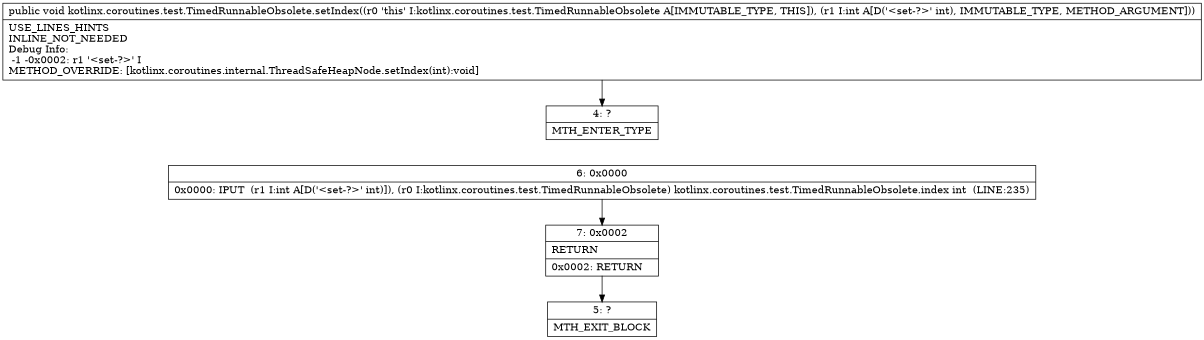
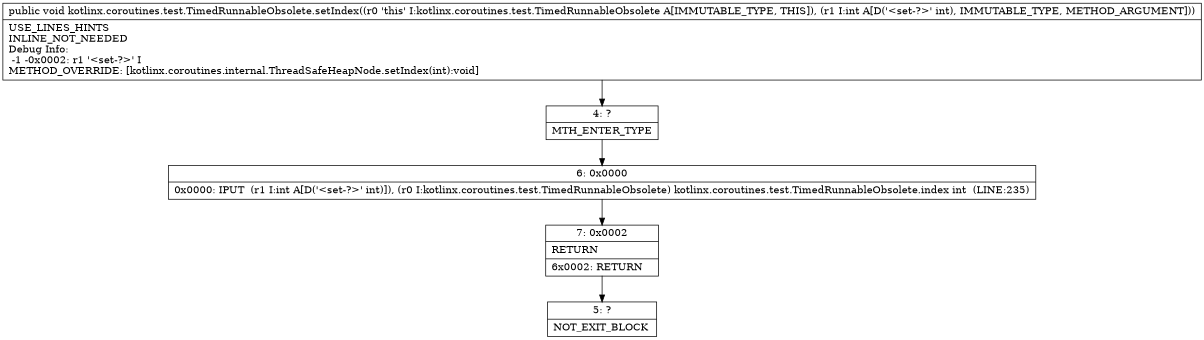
edge "4: ?" -> "6: 0x0000": added
node "7: 0x0002": text "0x0002: RETURN" -> "6x0002: RETURN"
node "5: ?": text "MTH_EXIT_BLOCK" -> "NOT_EXIT_BLOCK"
